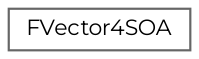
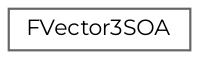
node "FVector4SOA": label "FVector4SOA" -> "FVector3SOA"
